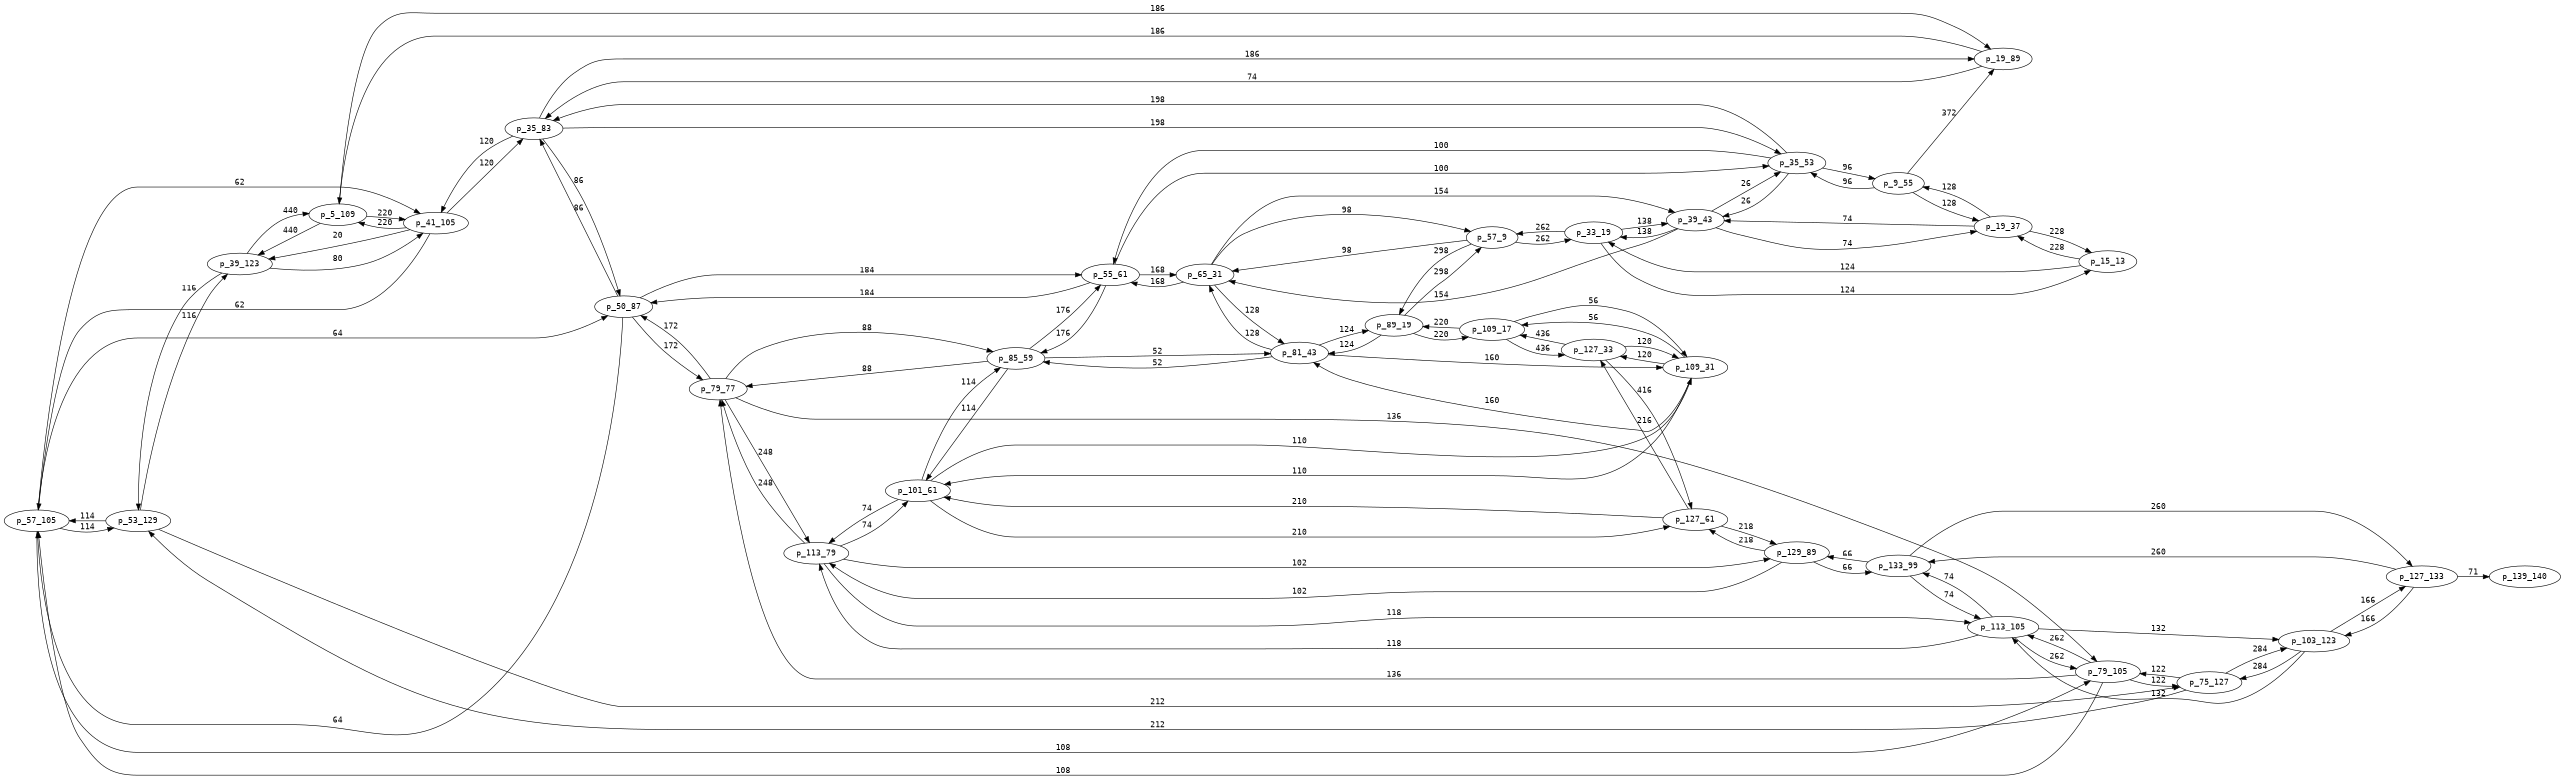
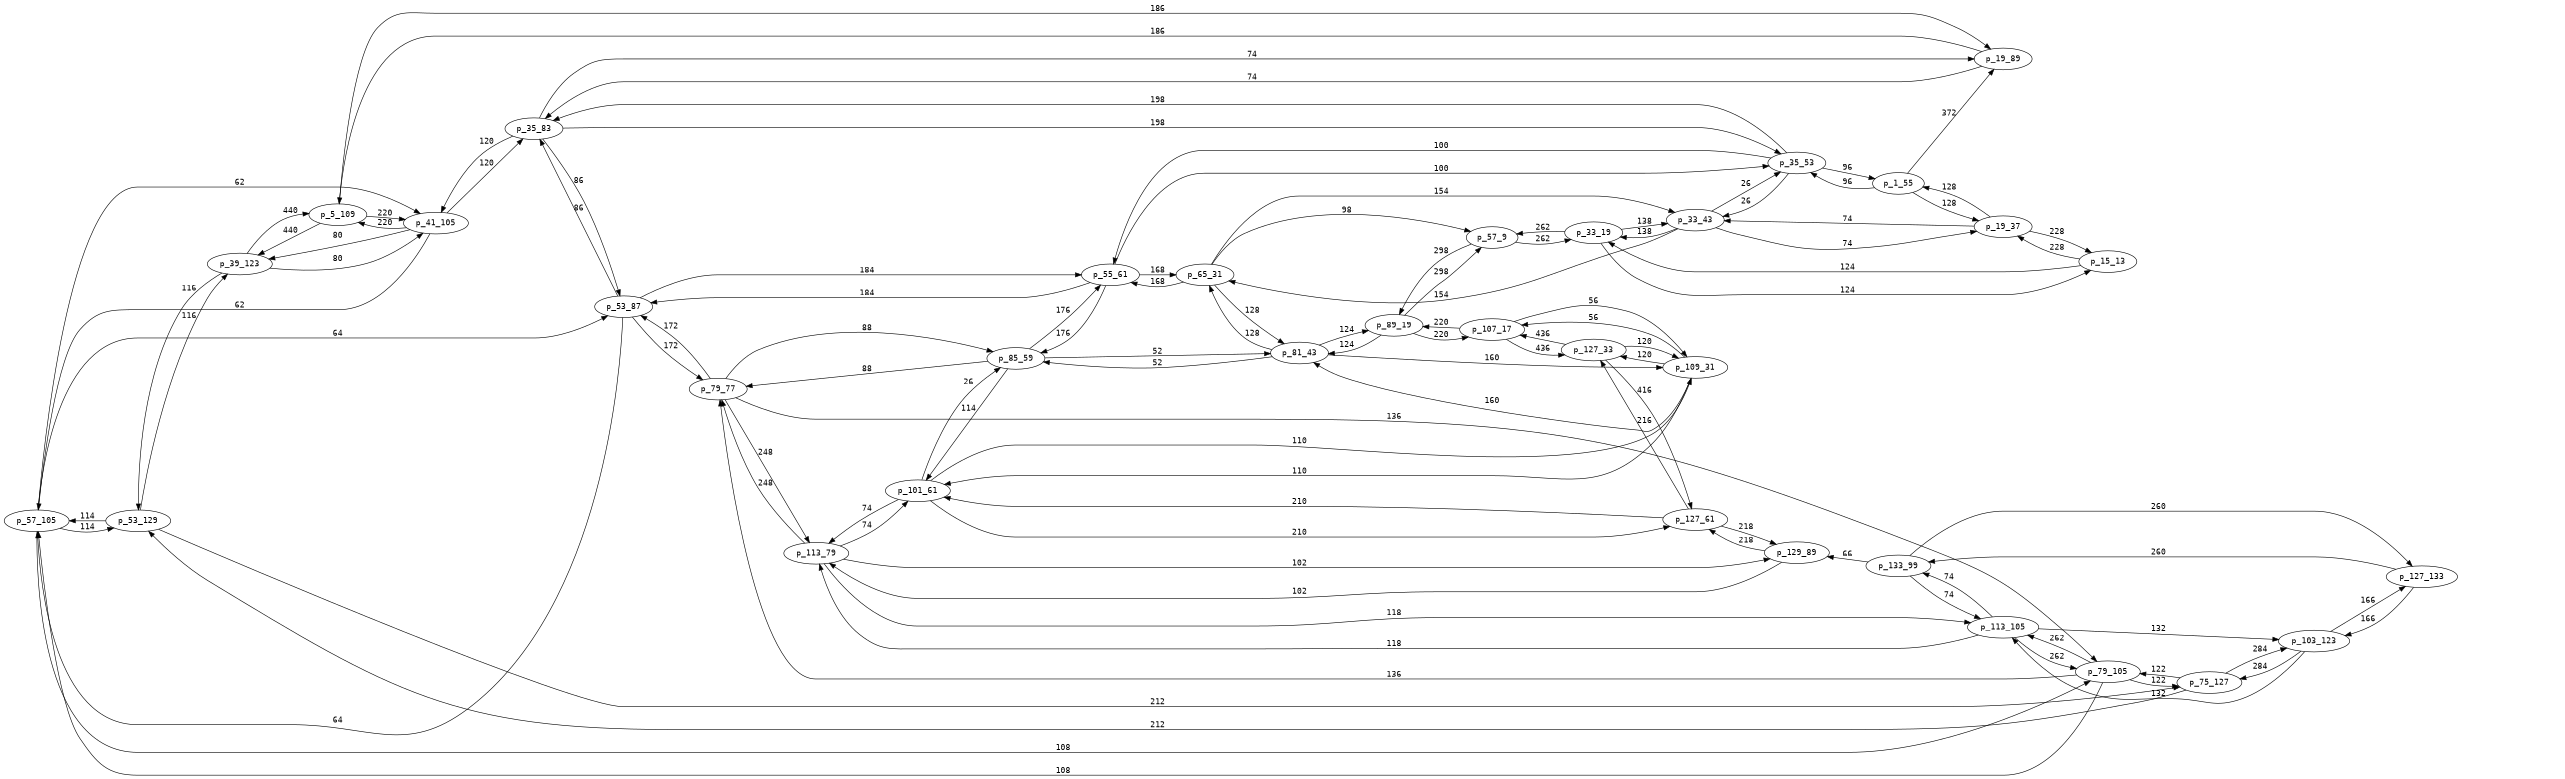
edge "p_35_83" -> "p_19_89": label "186" -> "74"
node "p_9_55": label "p_9_55" -> "p_1_55"
node "p_39_43": label "p_39_43" -> "p_33_43"
edge "p_41_105" -> "p_39_123": label "20" -> "80"
edge "p_57_9" -> "p_65_31": removed, label "98"
node "p_50_87": label "p_50_87" -> "p_53_87"
node "p_109_17": label "p_109_17" -> "p_107_17"
edge "p_101_61" -> "p_85_59": label "114" -> "26"
edge "p_129_89" -> "p_133_99": removed, label "66"
node "p_139_140": removed
